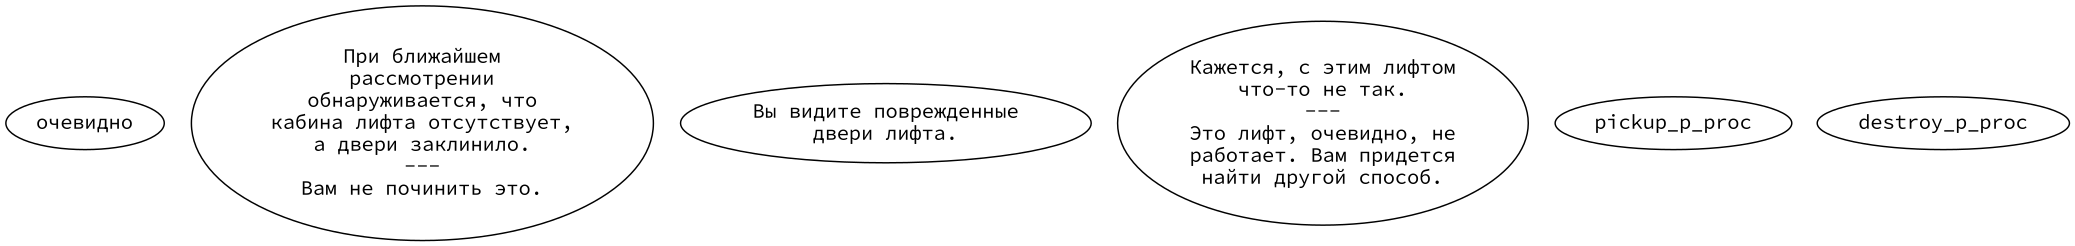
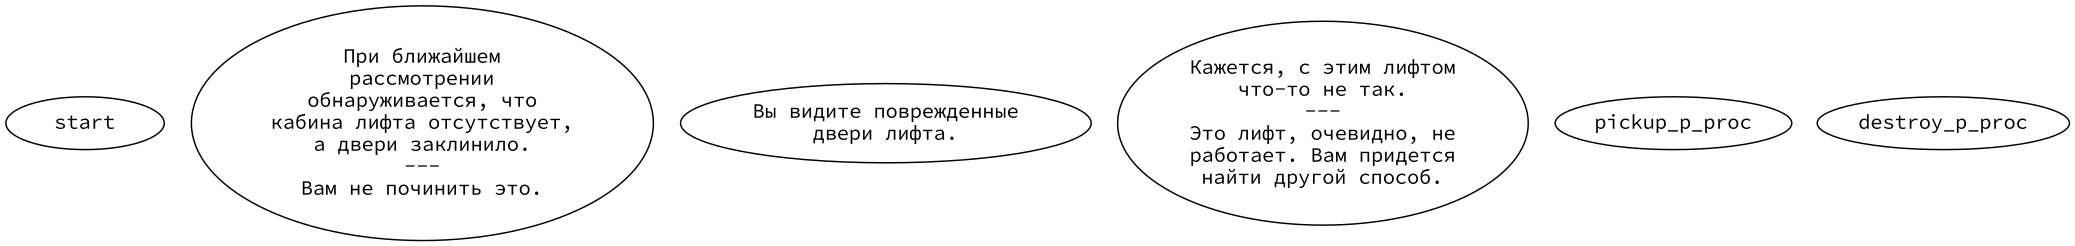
node "очевидно": label "очевидно" -> "start"
